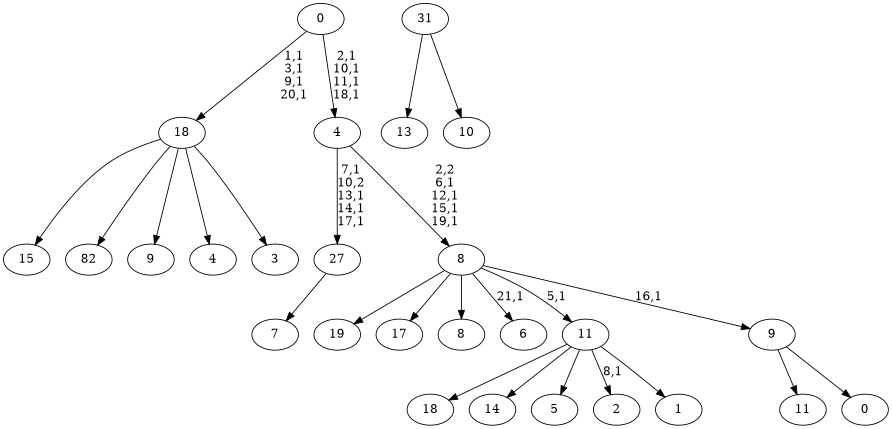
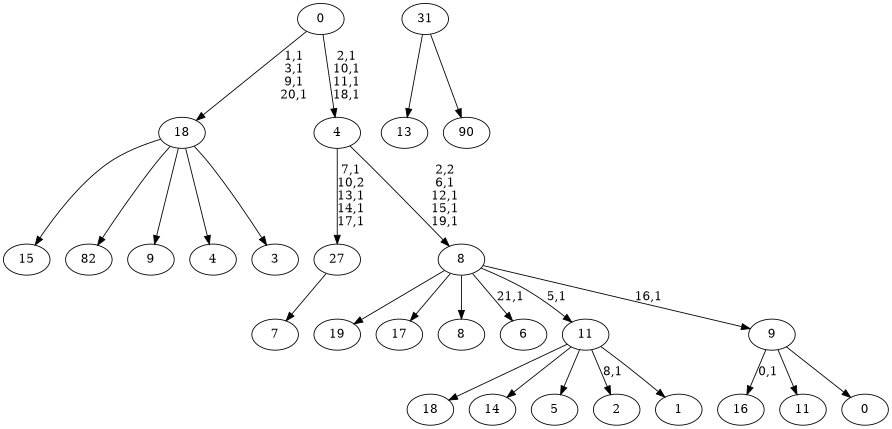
node "10": label "10" -> "90"
node "16": added
